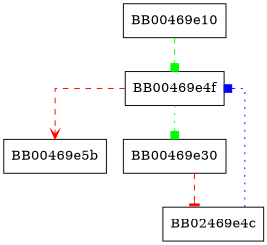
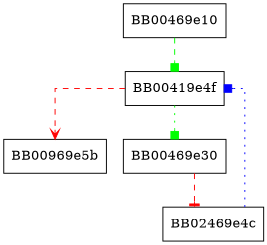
node "BB00469e4f": label "BB00469e4f" -> "BB00419e4f"
node "BB00469e5b": label "BB00469e5b" -> "BB00969e5b"
